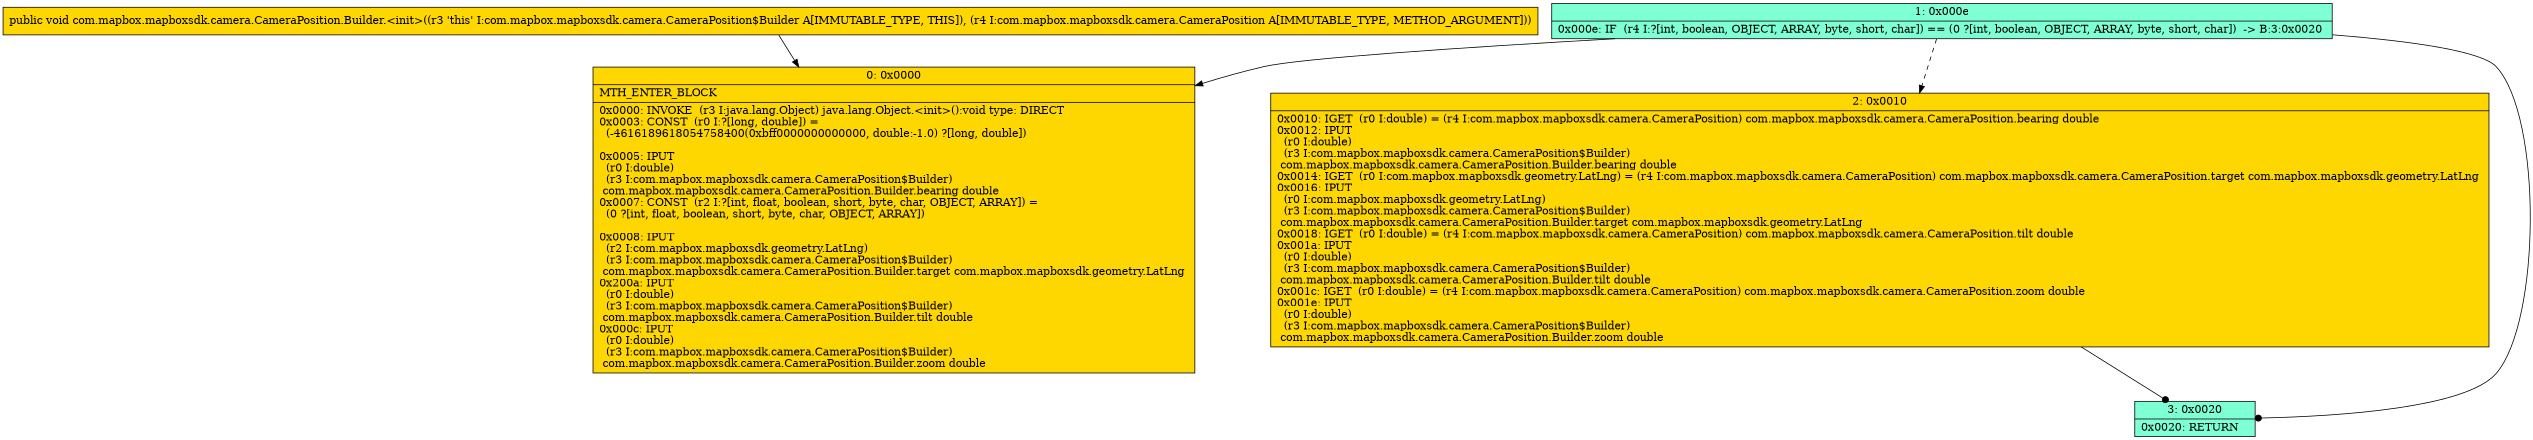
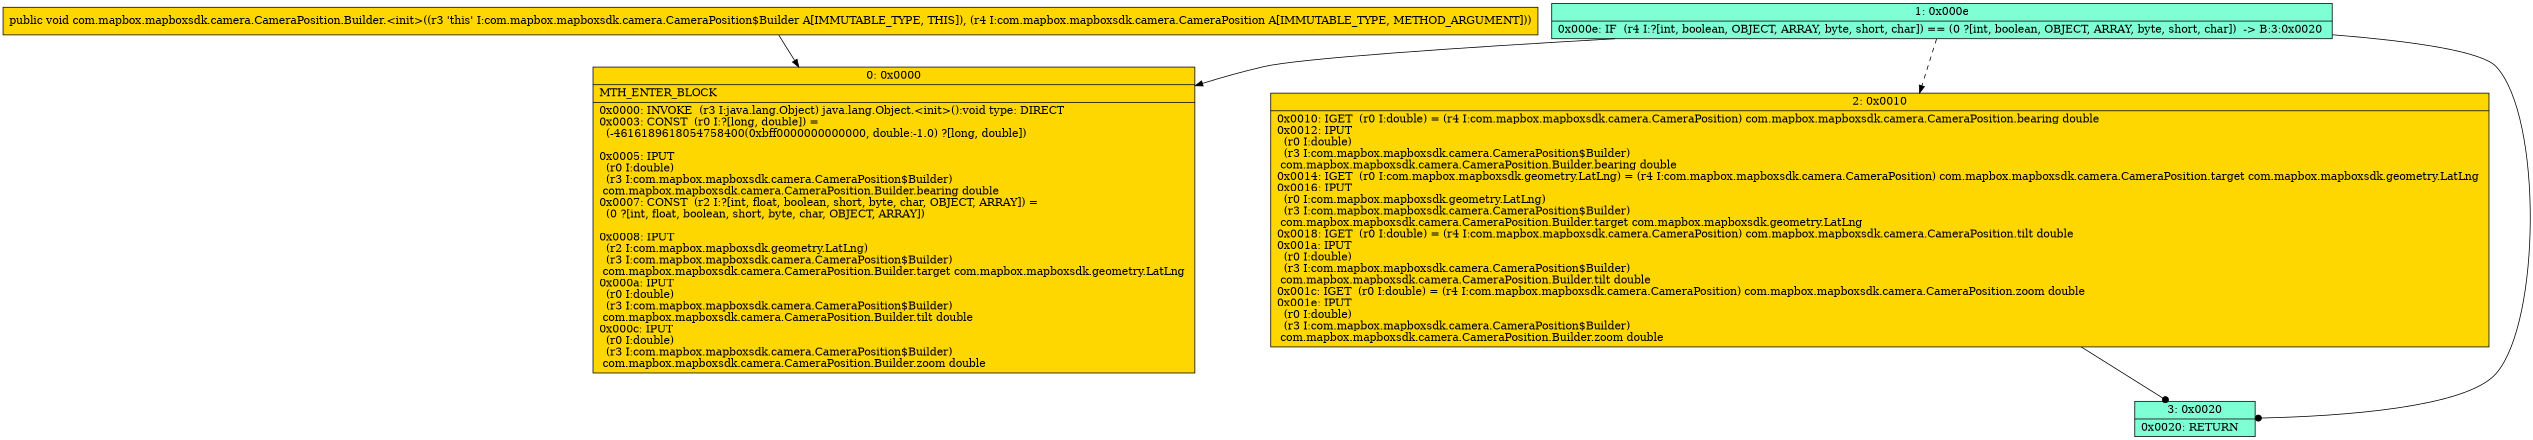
node "0: 0x0000": text "0x200a: IPUT" -> "0x000a: IPUT"
